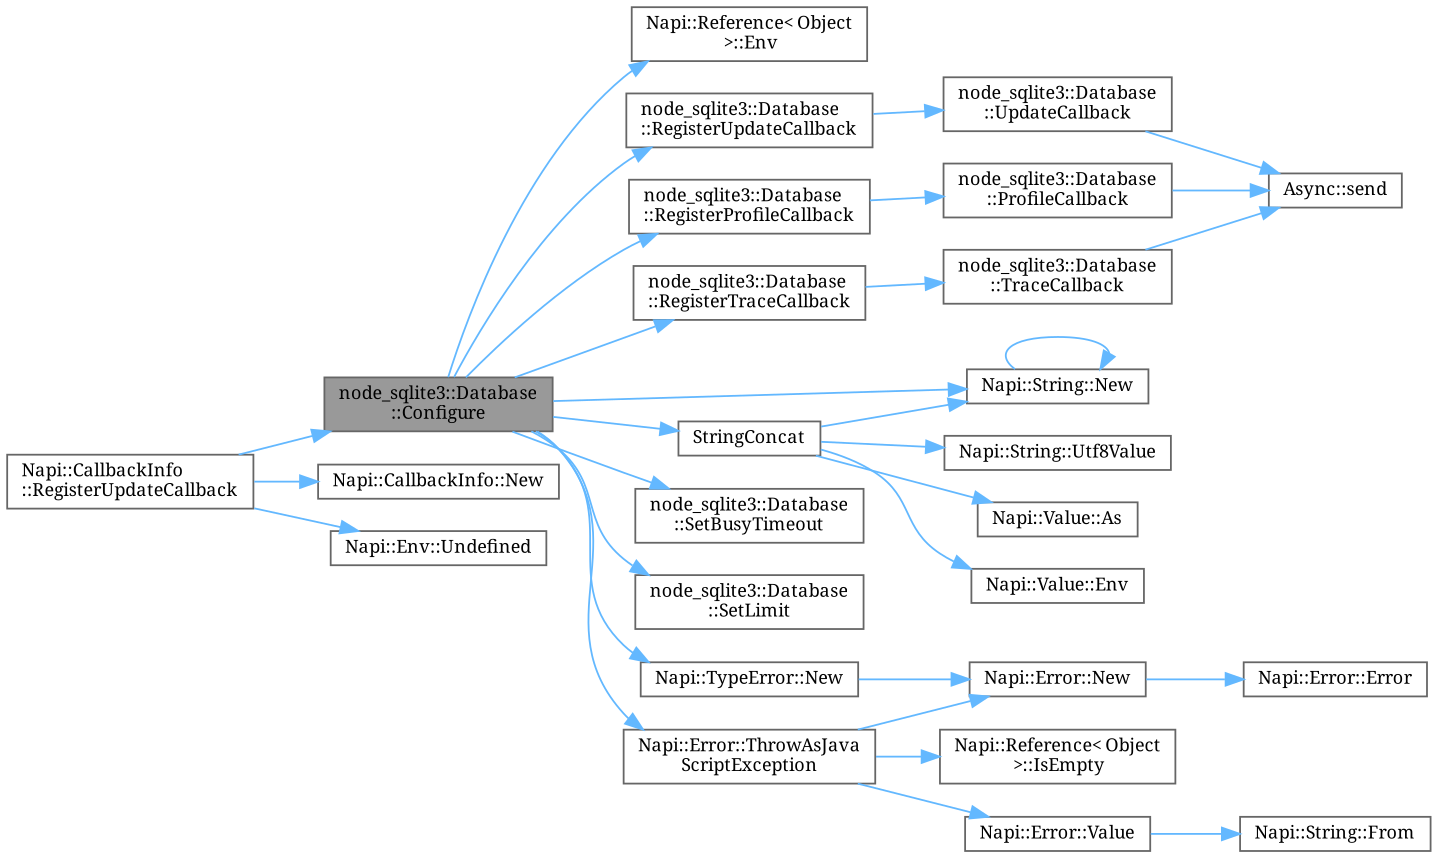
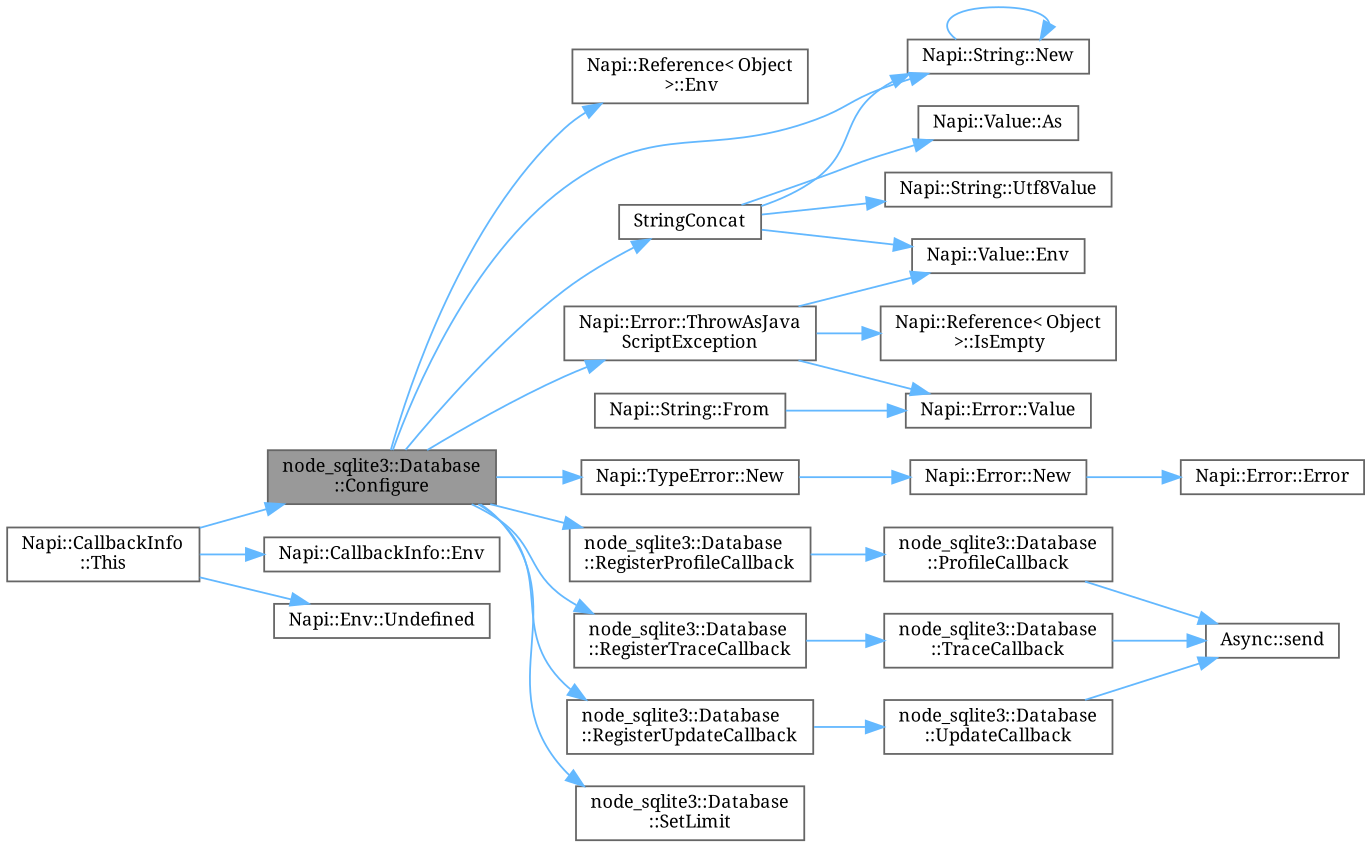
node "Napi::CallbackInfo ::RegisterUpdateCallback": label "Napi::CallbackInfo ::RegisterUpdateCallback" -> "Napi::CallbackInfo ::This"
node "Napi::CallbackInfo::New": label "Napi::CallbackInfo::New" -> "Napi::CallbackInfo::Env"
node "node_sqlite3::Database ::SetBusyTimeout": removed
edge "Napi::Error::ThrowAsJava ScriptException" -> "Napi::Error::New": now "Napi::Error::ThrowAsJava ScriptException" -> "Napi::Value::Env"
edge "Napi::Error::Value" -> "Napi::String::From": reversed
